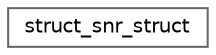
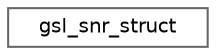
node "struct_snr_struct": label "struct_snr_struct" -> "gsl_snr_struct"
